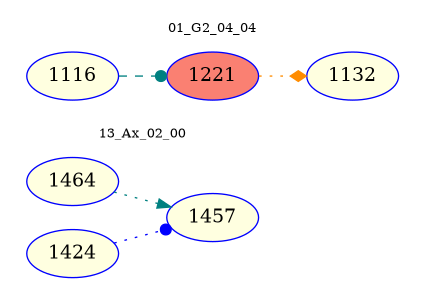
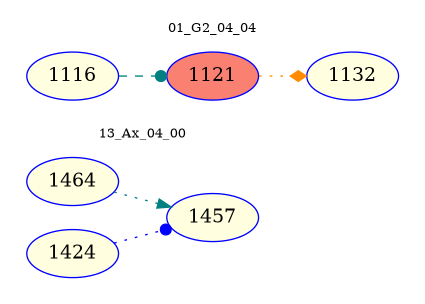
node "1221": label "1221" -> "1121"
cluster "13_Ax_02_00": label "13_Ax_02_00" -> "13_Ax_04_00"
